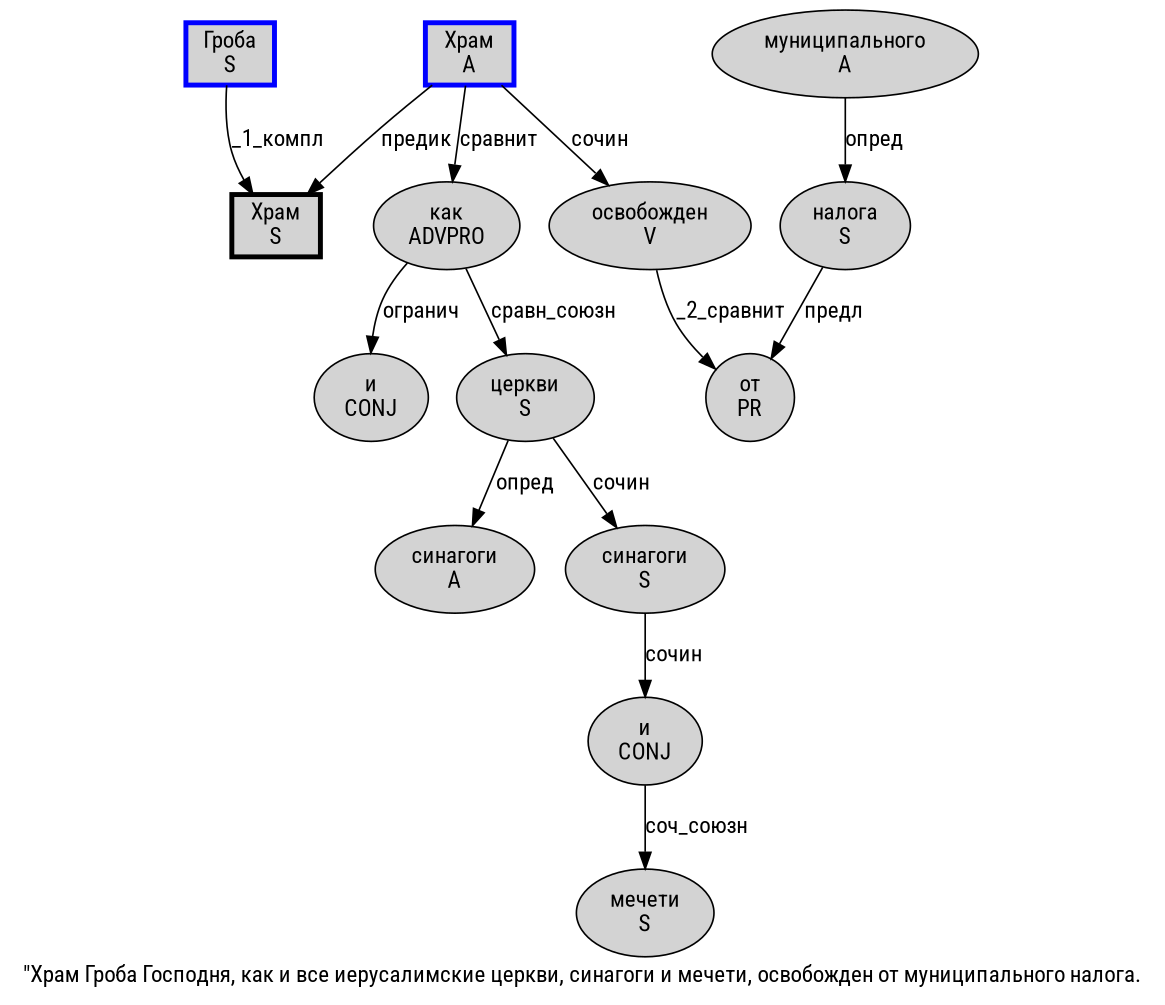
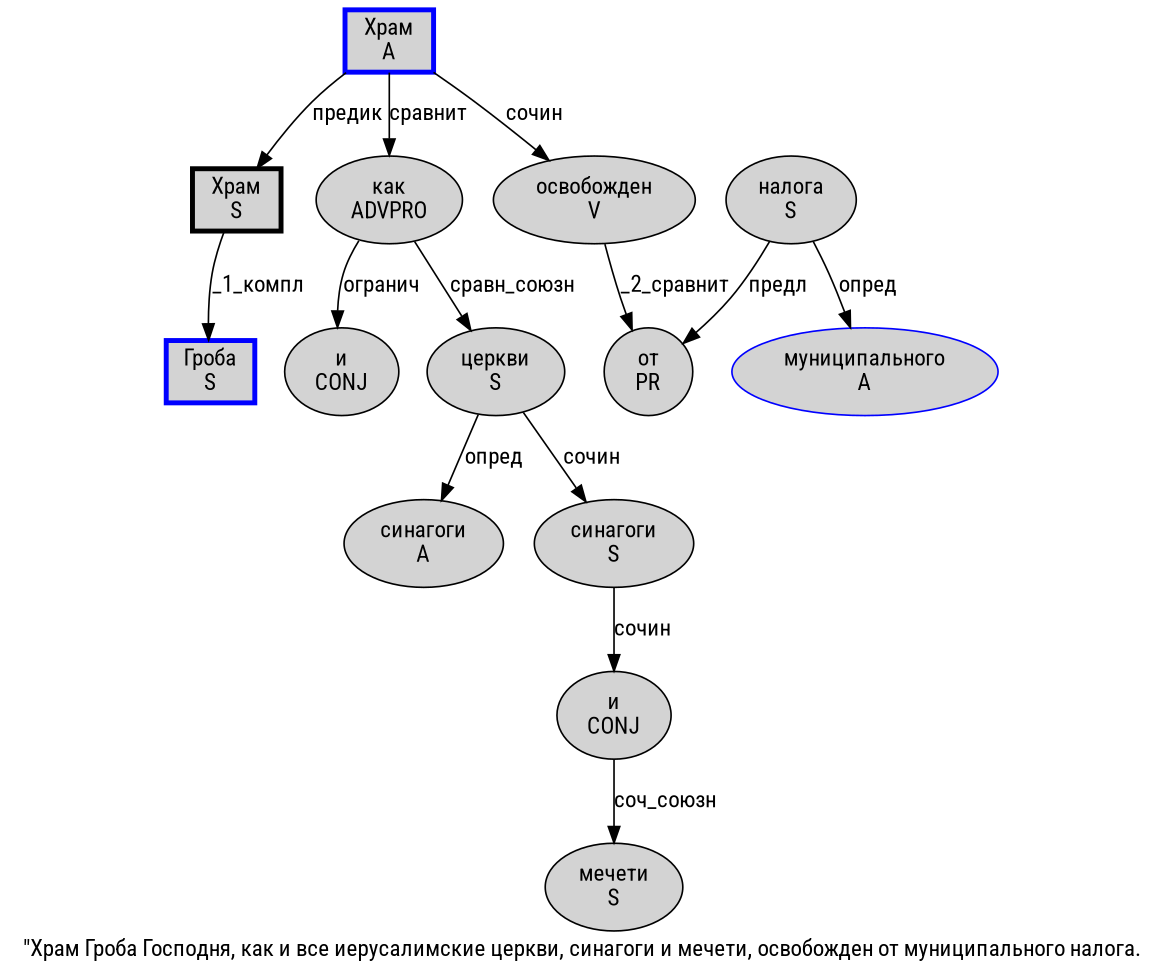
node "муниципального A": color black -> blue
edge "муниципального A" -> "налога S": reversed
edge "Гроба S" -> "Храм S": reversed
